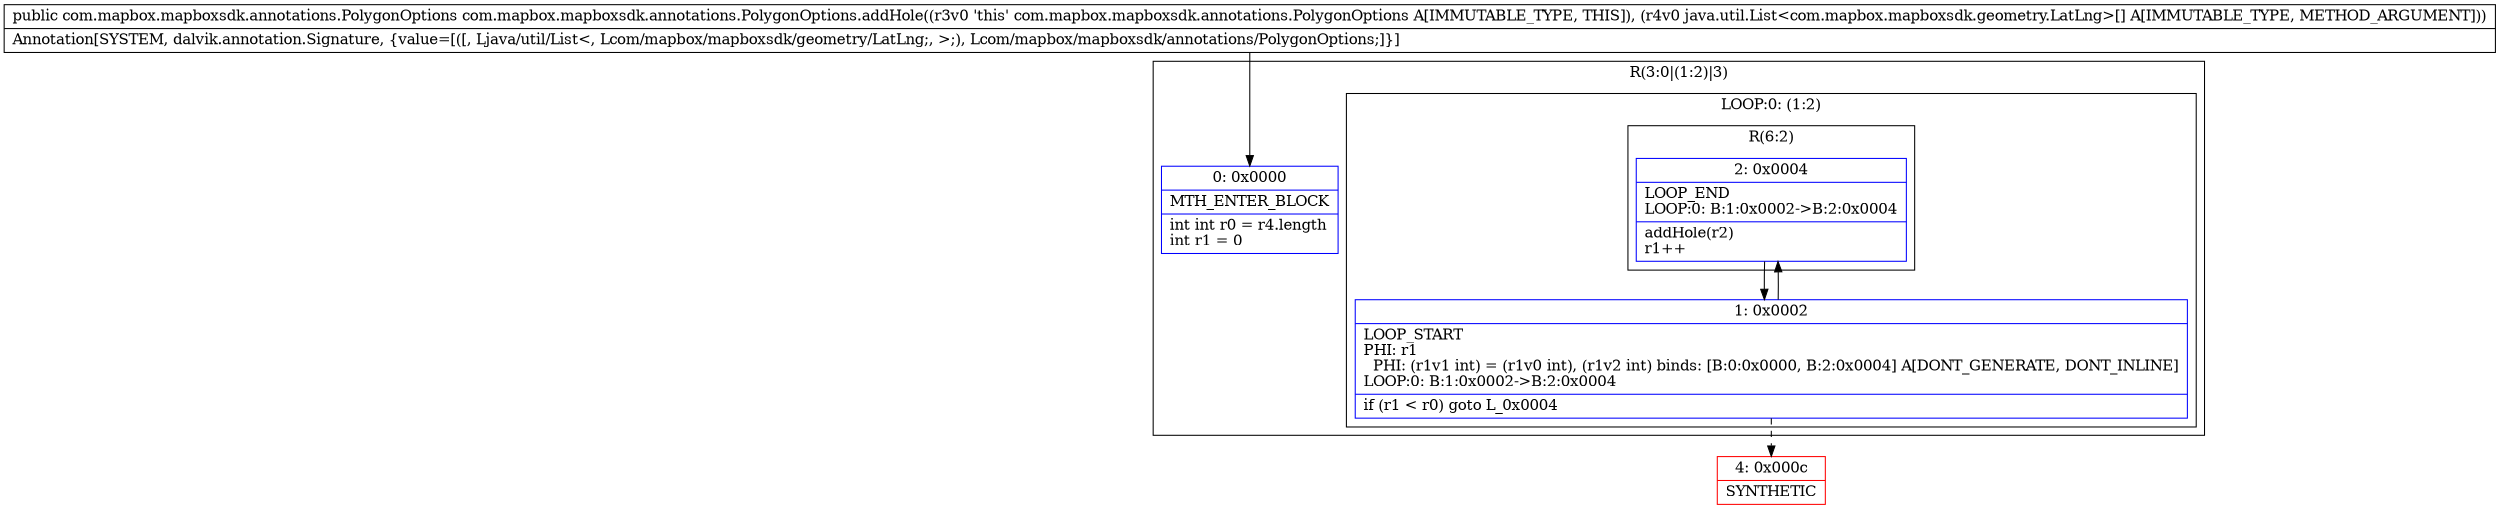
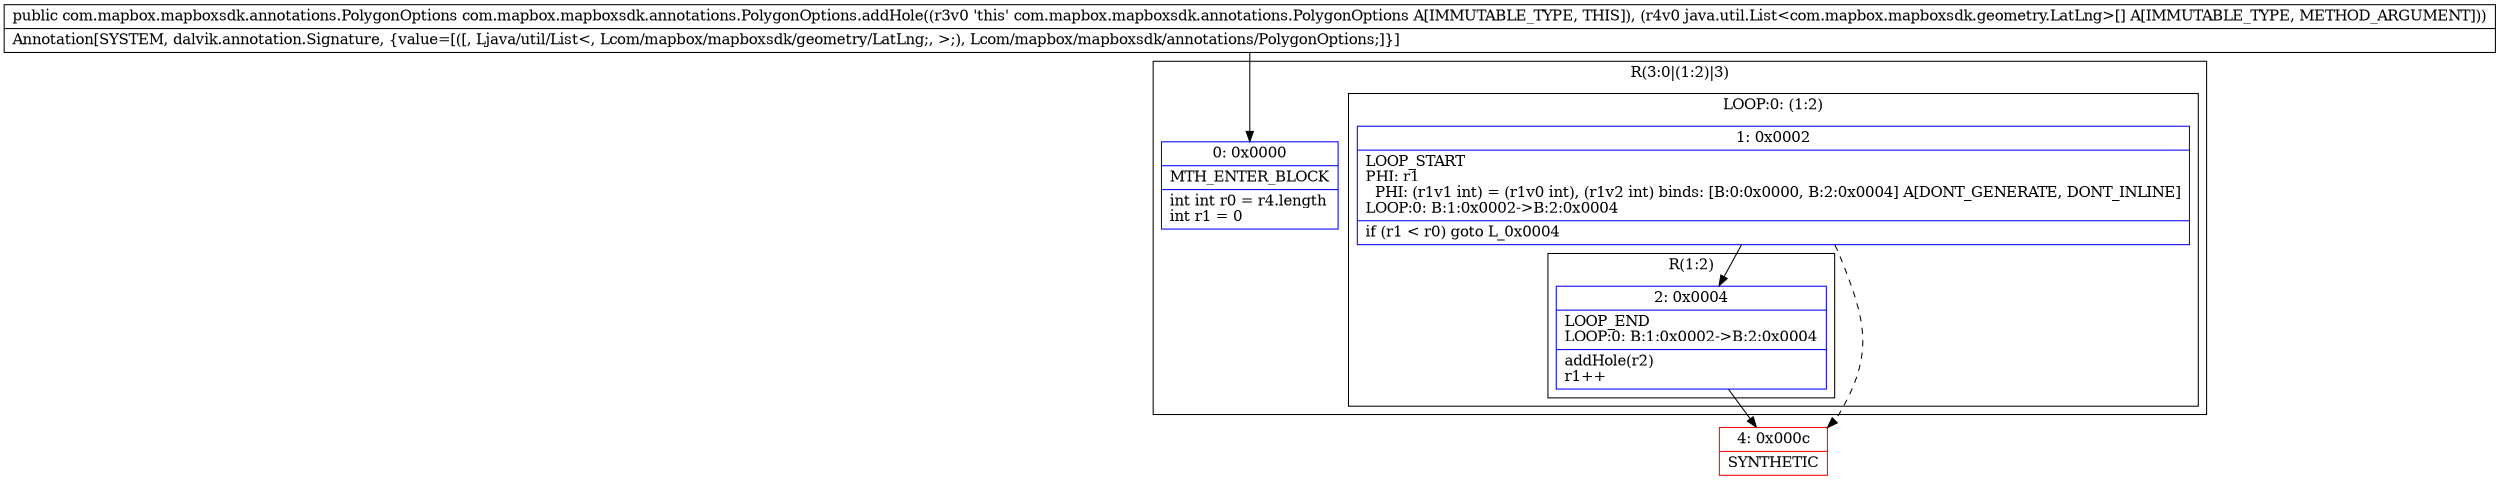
cluster "R(6:2)": label "R(6:2)" -> "R(1:2)"
edge "2: 0x0004" -> "1: 0x0002": now "2: 0x0004" -> "4: 0x000c"
